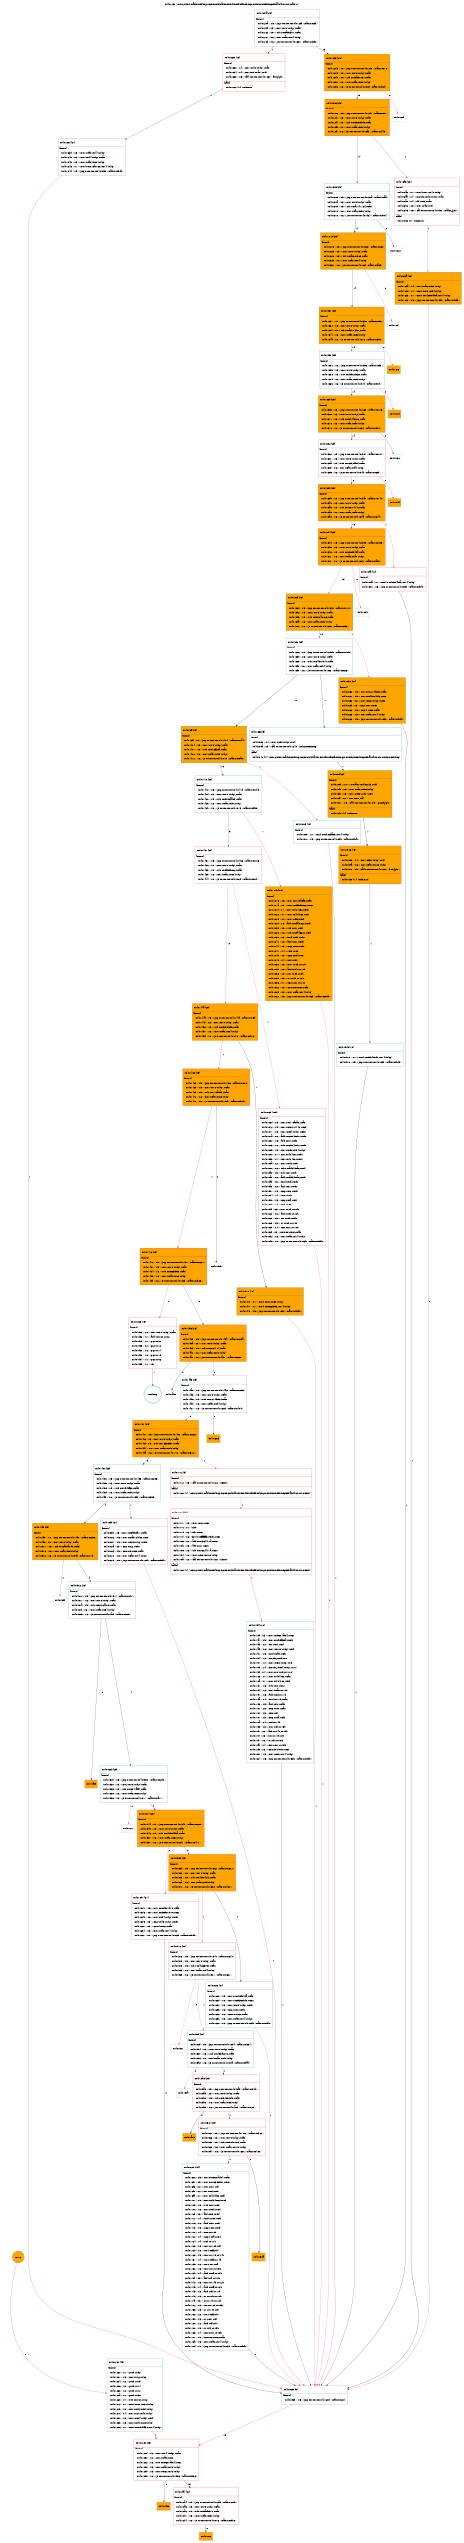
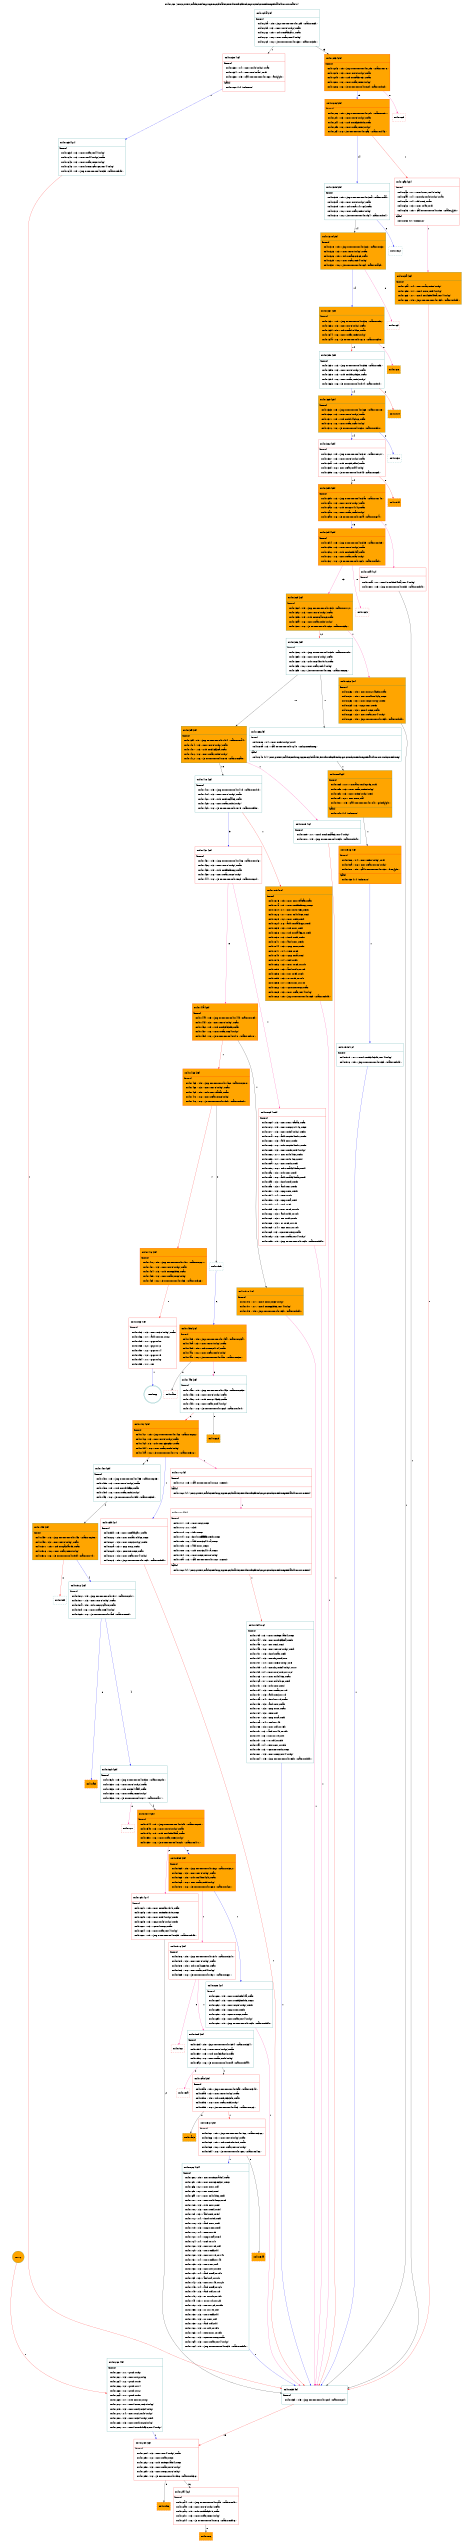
edge "0x401382 [25]" -> "0x40139b [25]": label " 2" -> " 14"
edge "0x40147c [25]" -> "0x401495 [25]": now "0x401deb" -> "0x401495 [25]"
edge "0x4014e0 [25]" -> "0x4015fd [27]": now "0x4014c7 [25]" -> "0x4015fd [27]"
